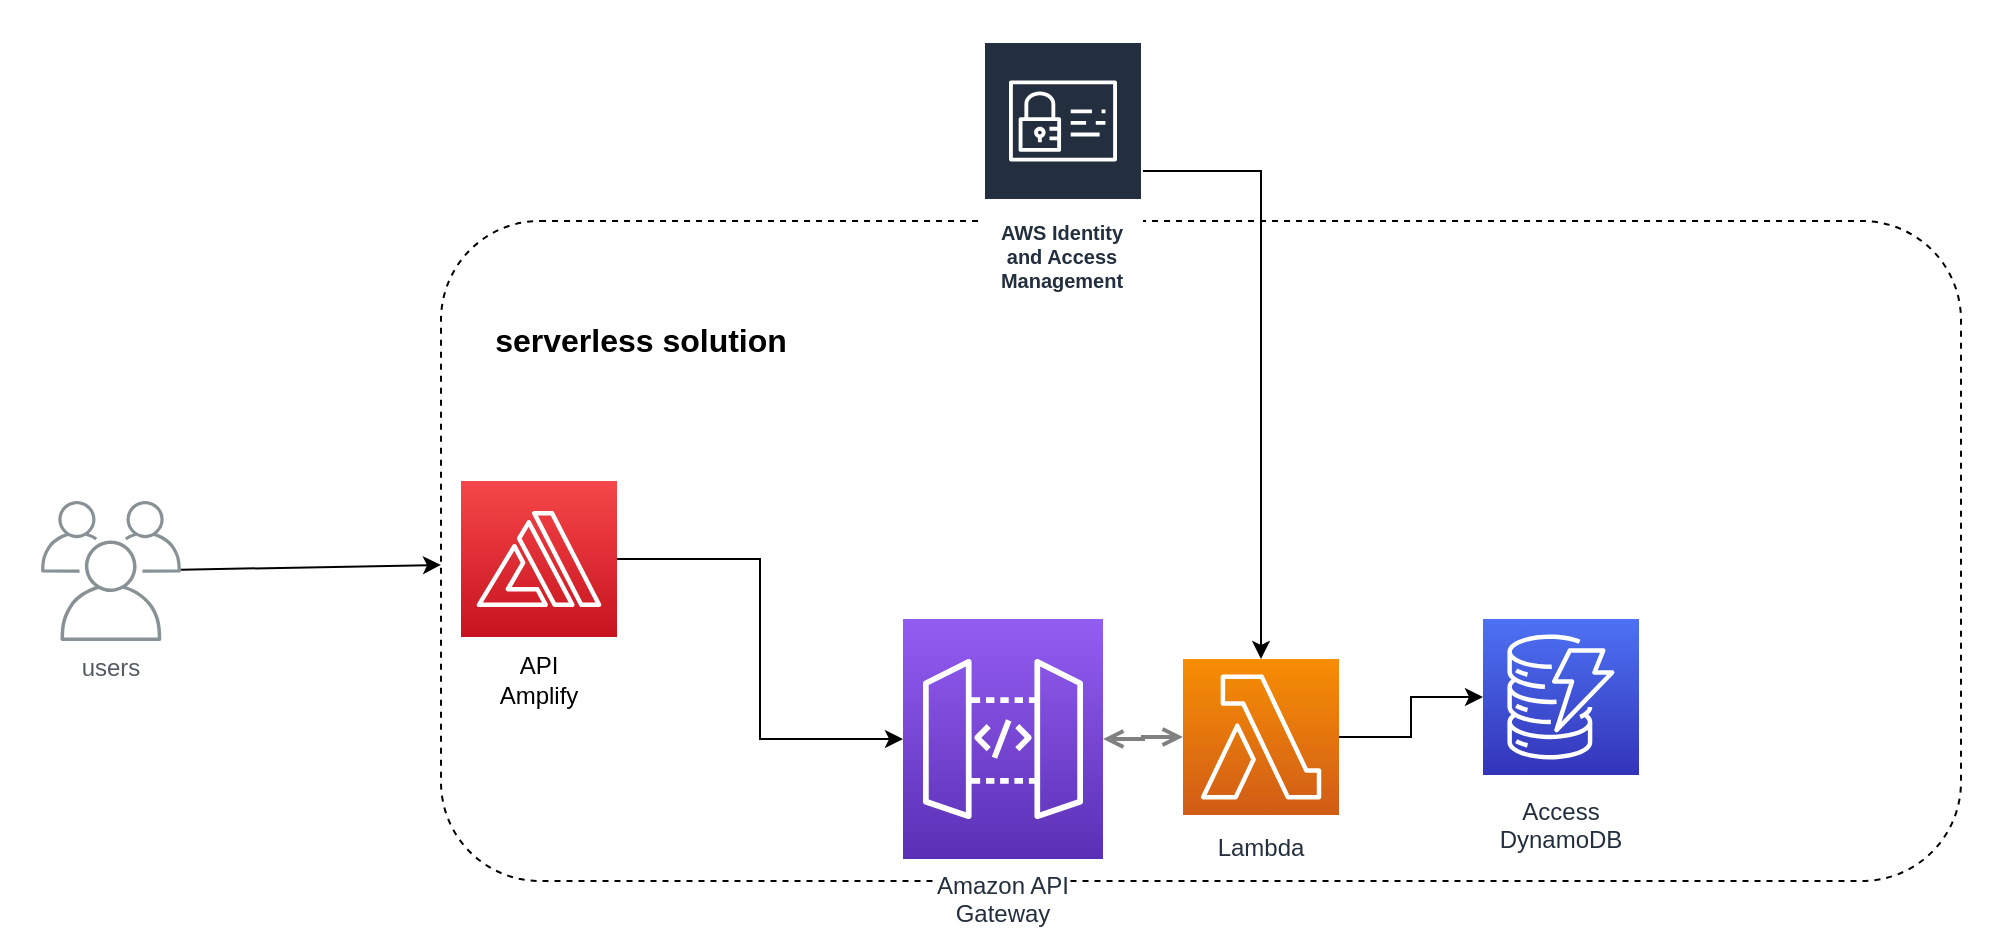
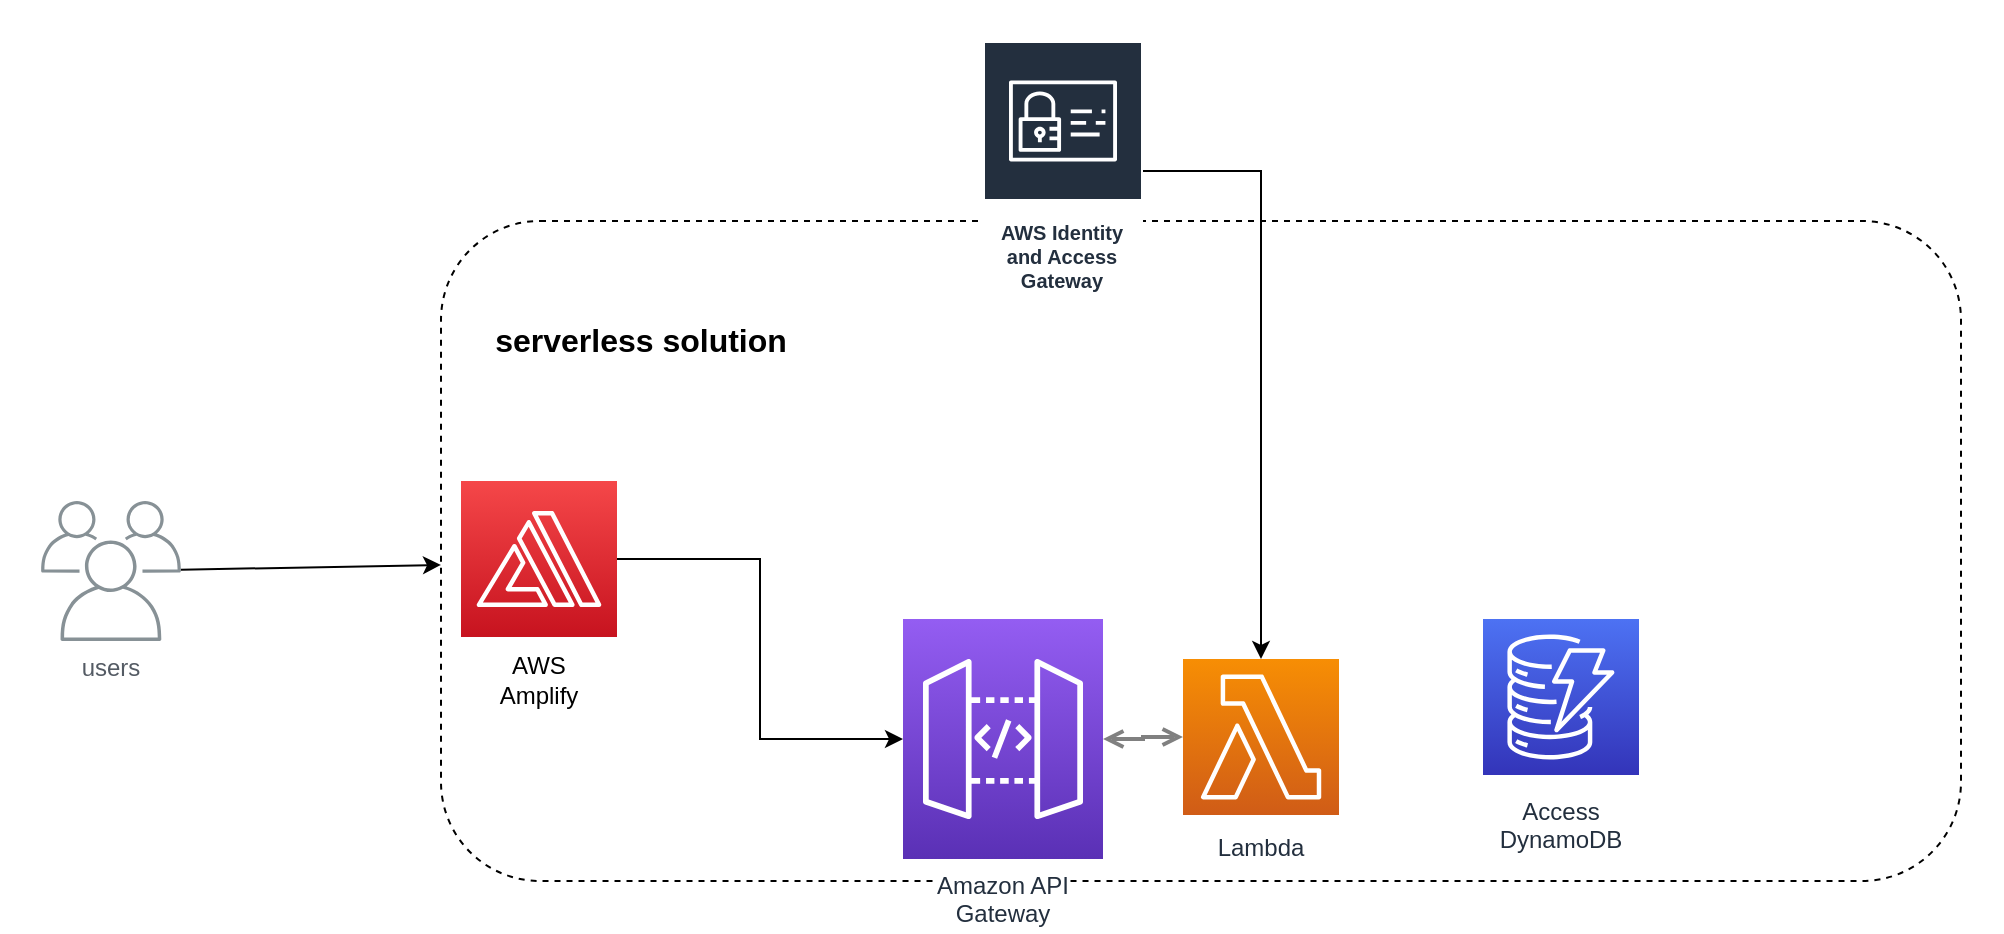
node "AWS Identity and Access Management": label "AWS Identity and Access Management" -> "AWS Identity and Access Gateway"
node "API Amplify": label "API Amplify" -> "AWS Amplify"
edge "Lambda" -> "Access DynamoDB": removed
